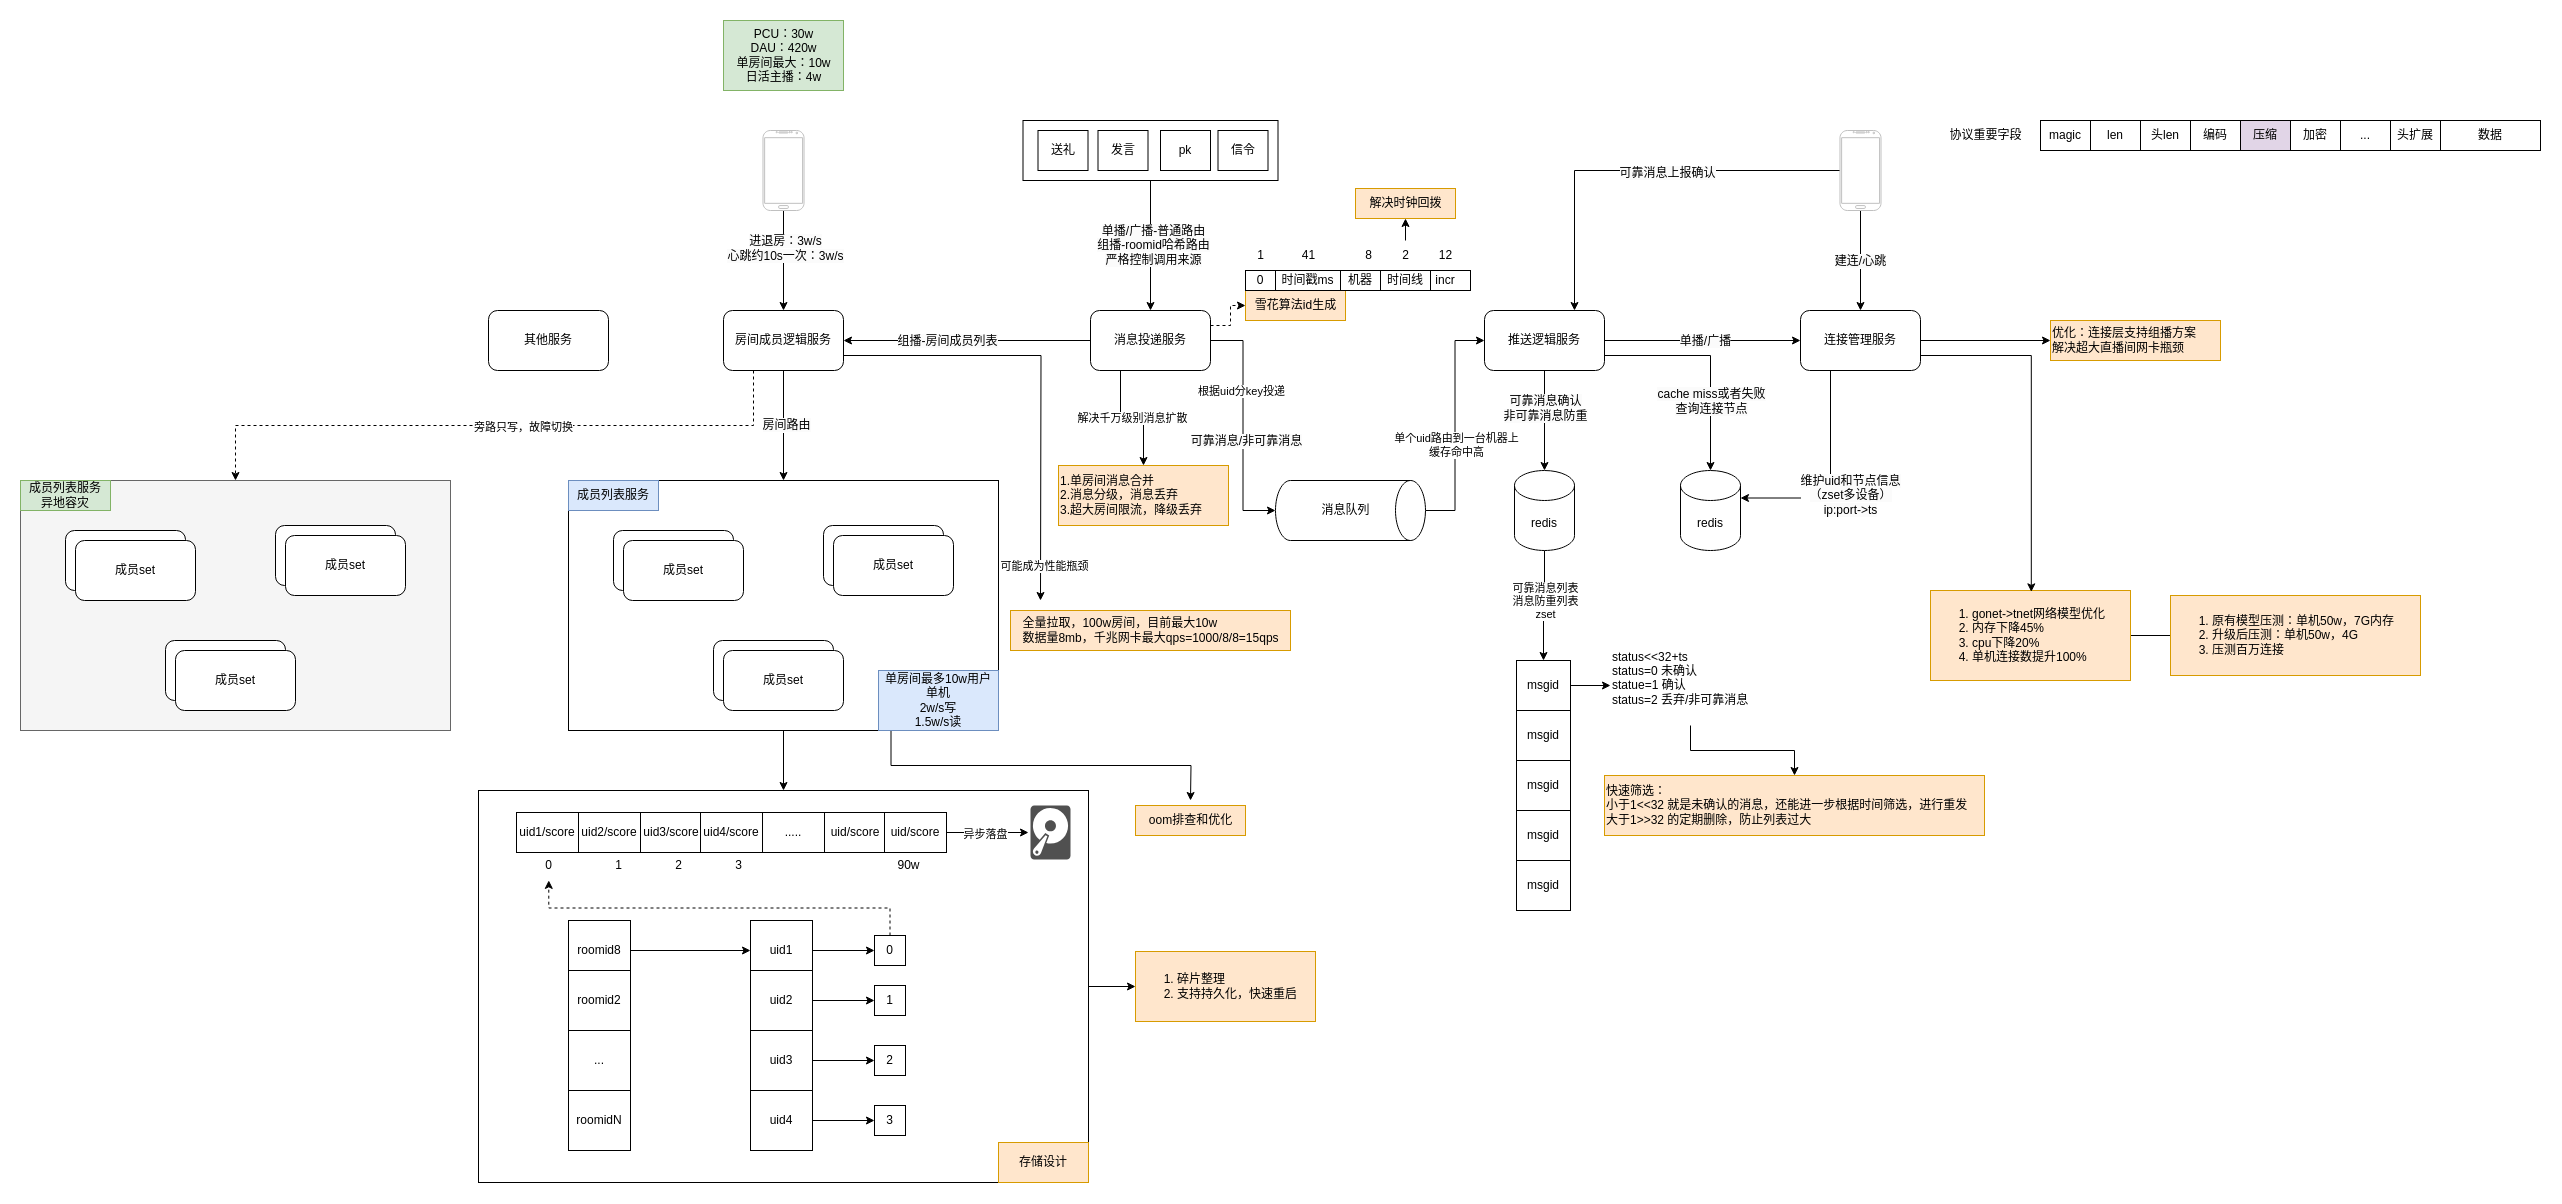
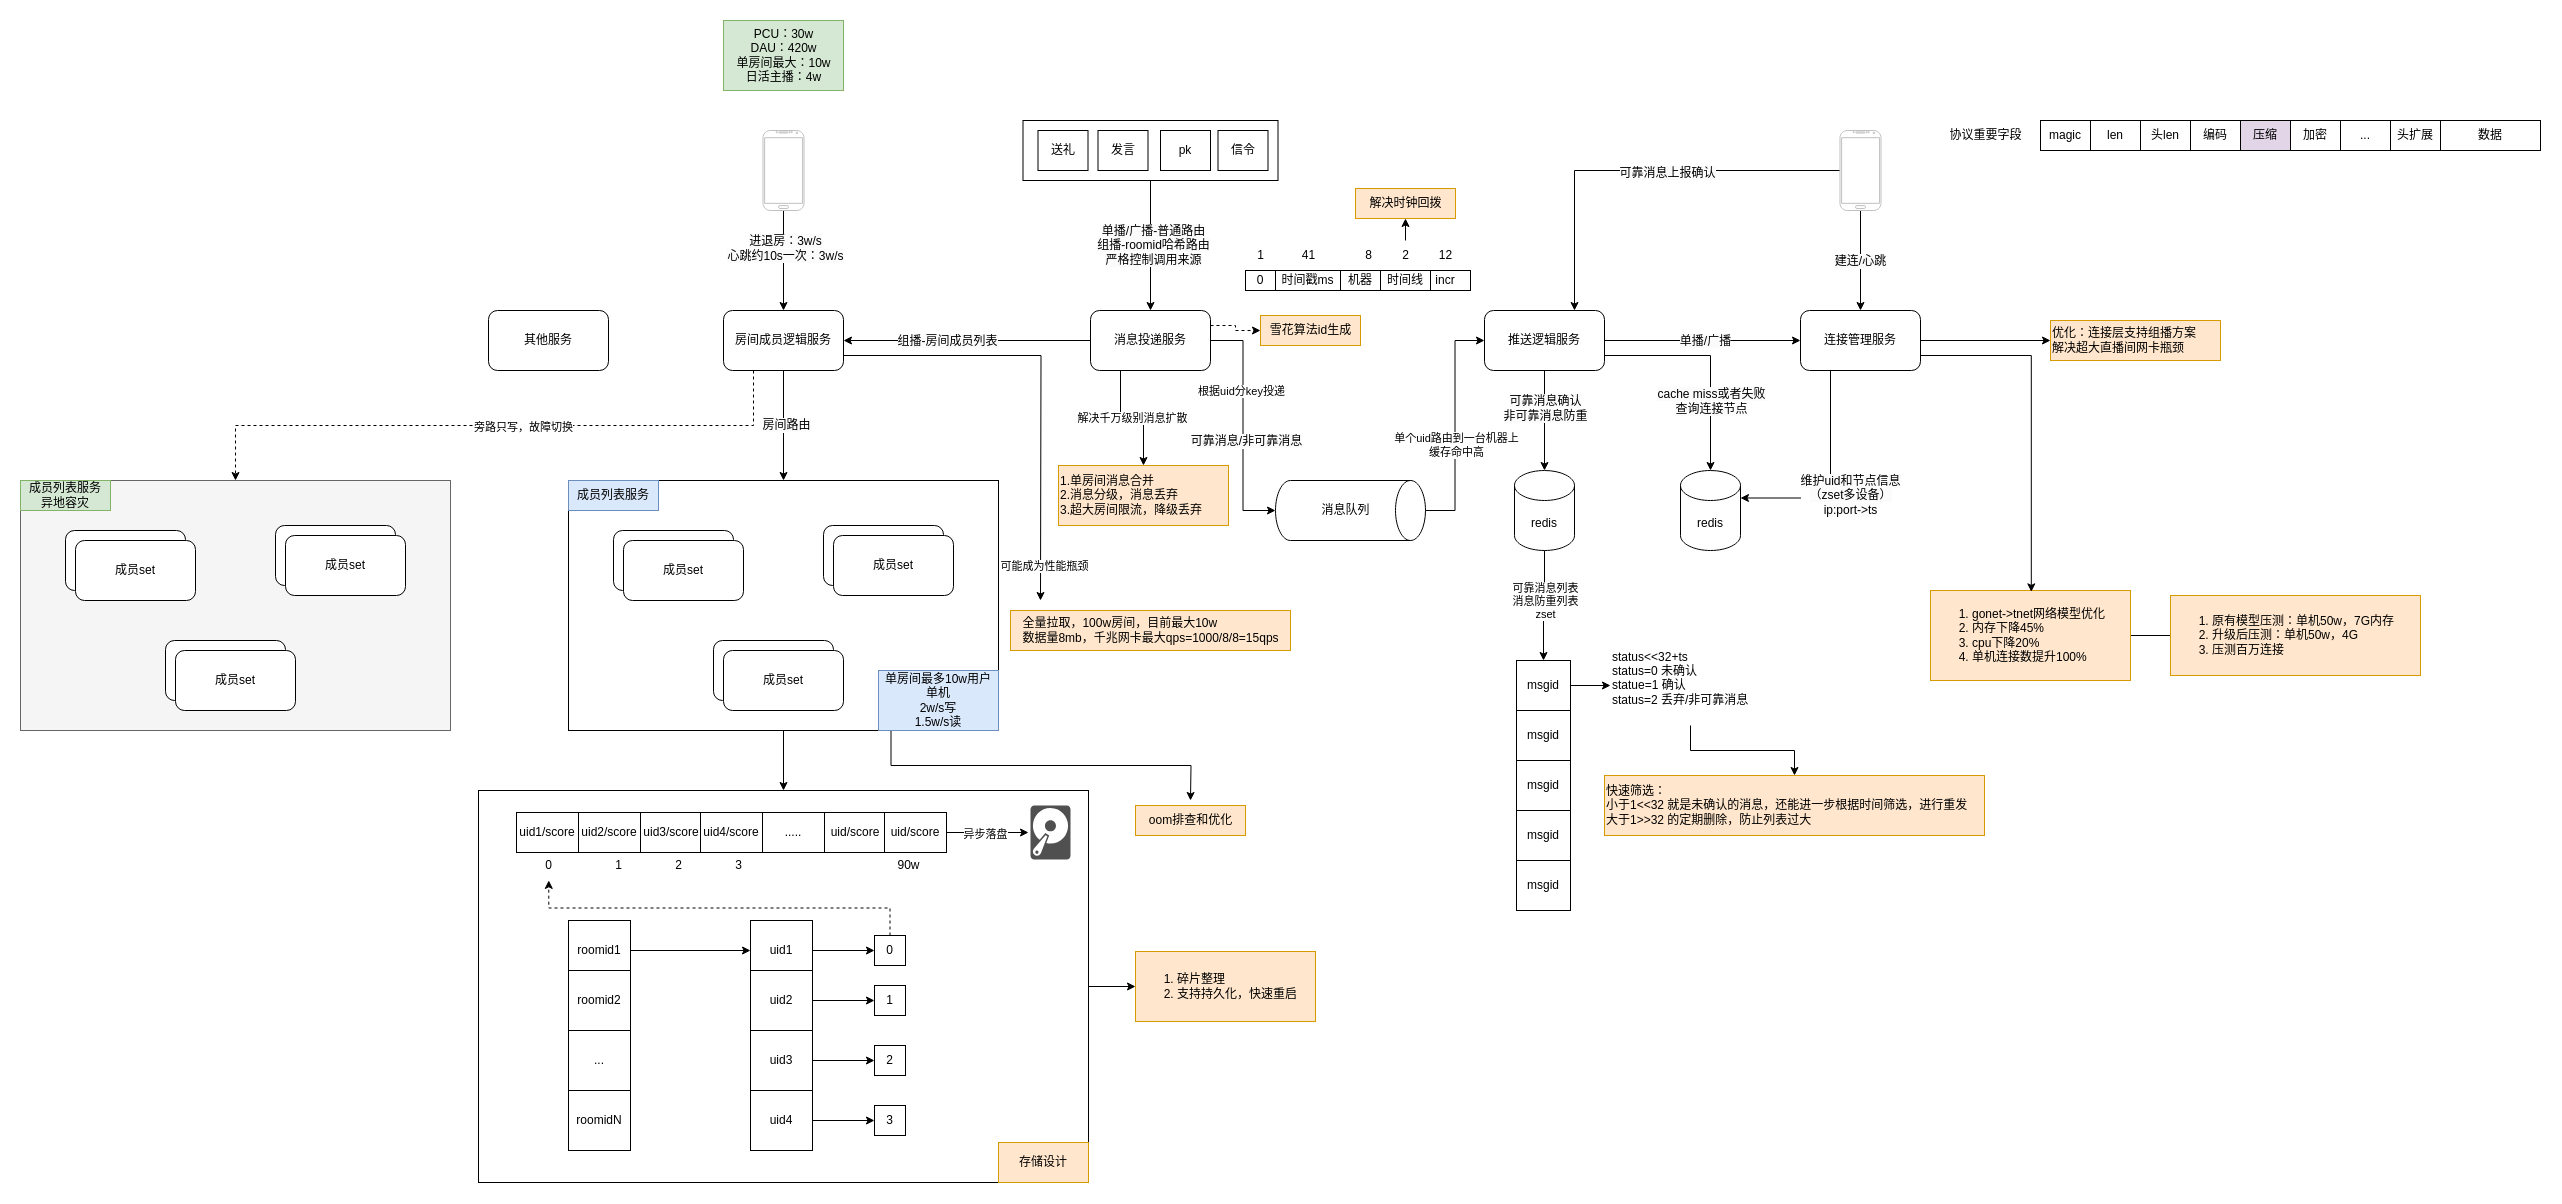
node "雪花算法id生成": moved (1296, 306) -> (1311, 331)
node "roomid8": label "roomid8" -> "roomid1"
